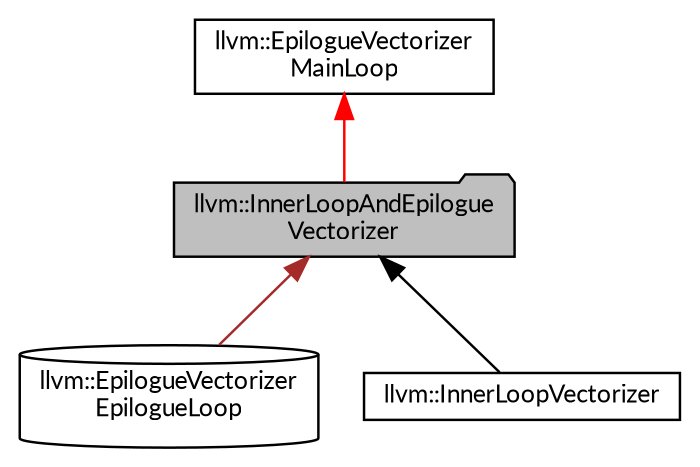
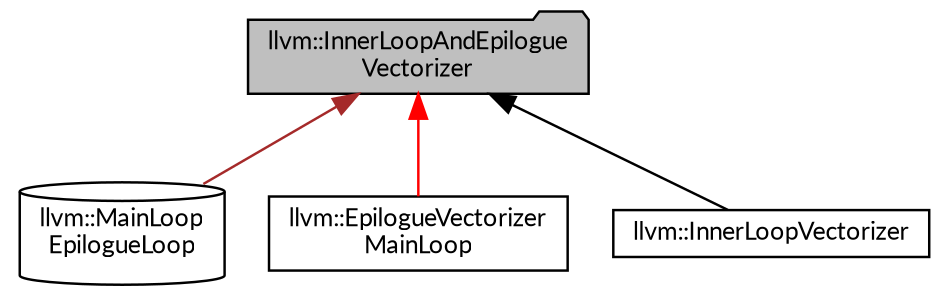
edge "llvm::InnerLoopAndEpilogue Vectorizer" -> "llvm::EpilogueVectorizer MainLoop": reversed
node "llvm::EpilogueVectorizer EpilogueLoop": label "llvm::EpilogueVectorizer EpilogueLoop" -> "llvm::MainLoop EpilogueLoop"
